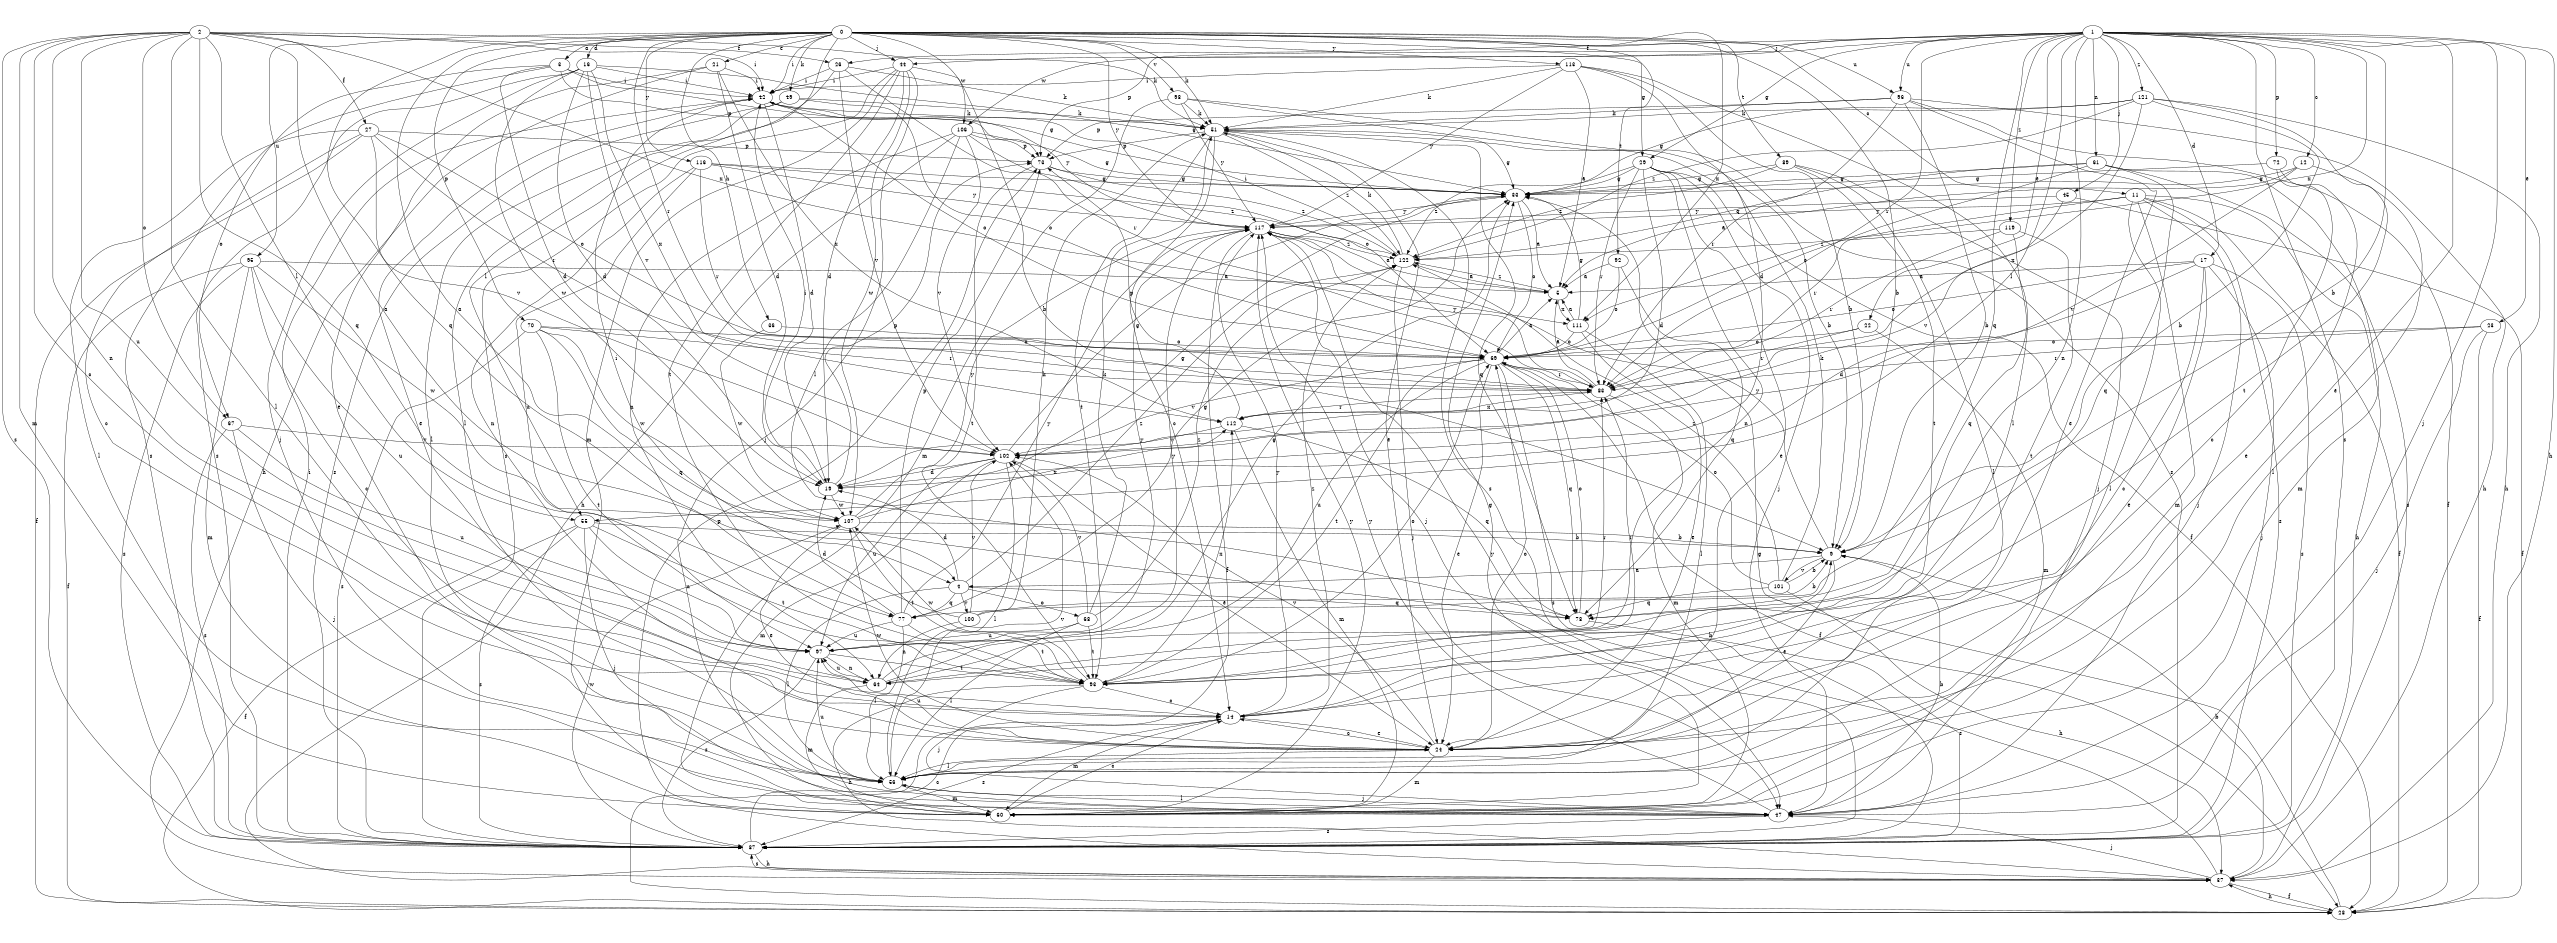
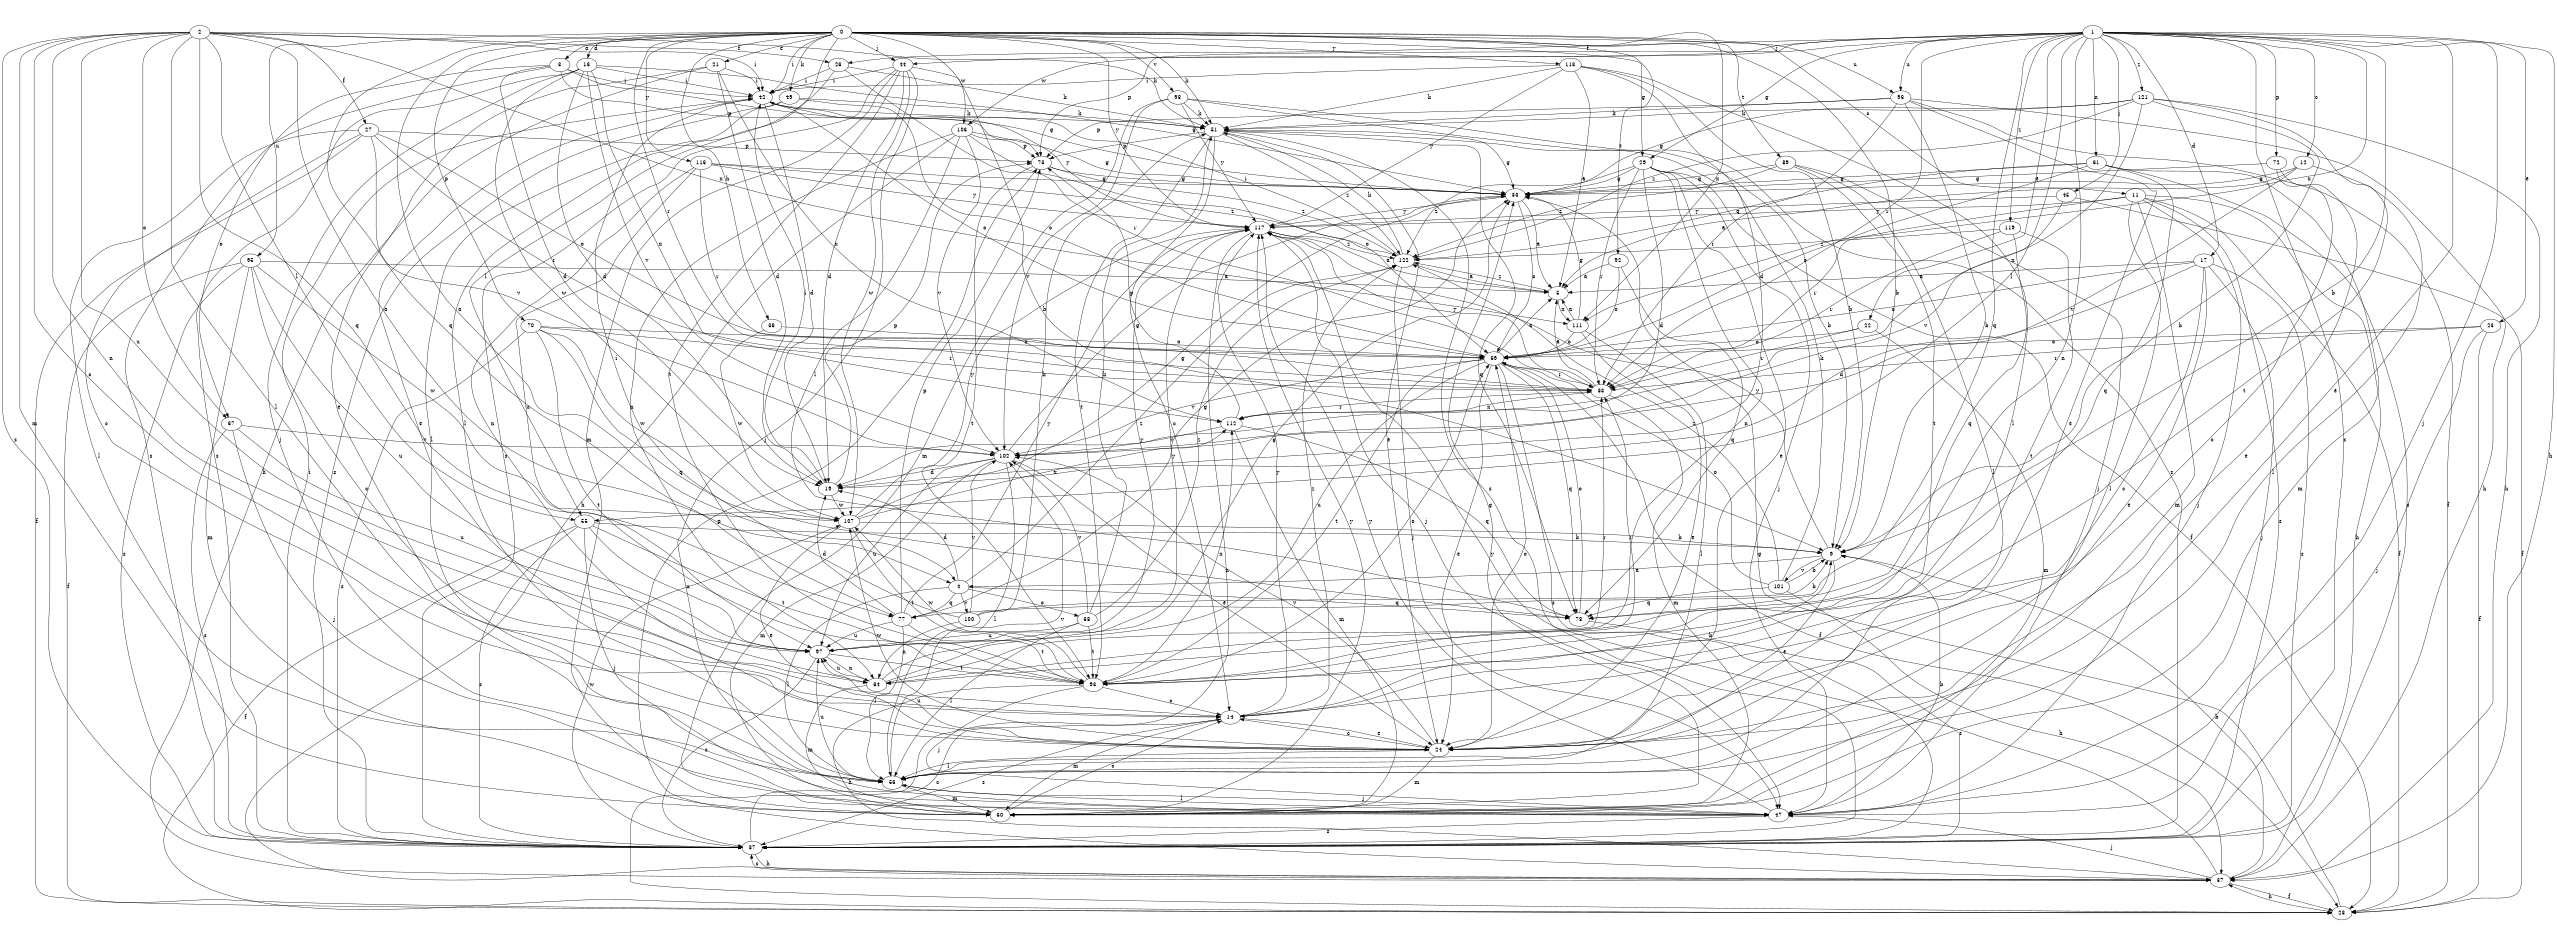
edge "26" -> "102": now "98" -> "102"
edge "117" -> "28": label "f" -> "n"
